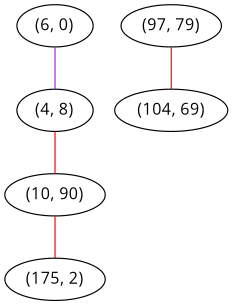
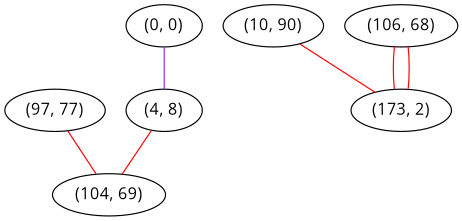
node "(6, 0)": label "(6, 0)" -> "(0, 0)"
node "(97, 79)": label "(97, 79)" -> "(97, 77)"
node "(106, 68)": added
edge "(4, 8)" -- "(10, 90)": now "(4, 8)" -- "(104, 69)"
node "(175, 2)": label "(175, 2)" -> "(173, 2)"
